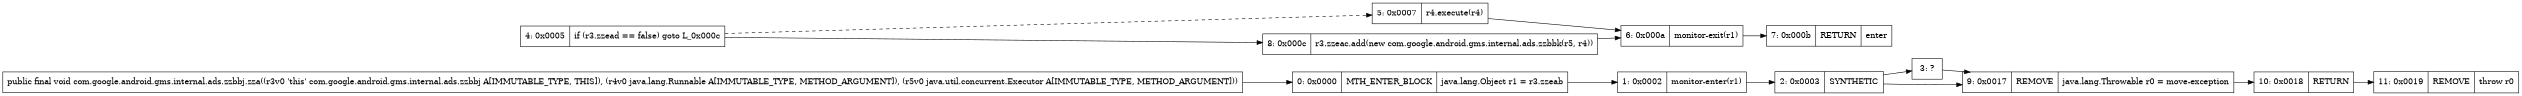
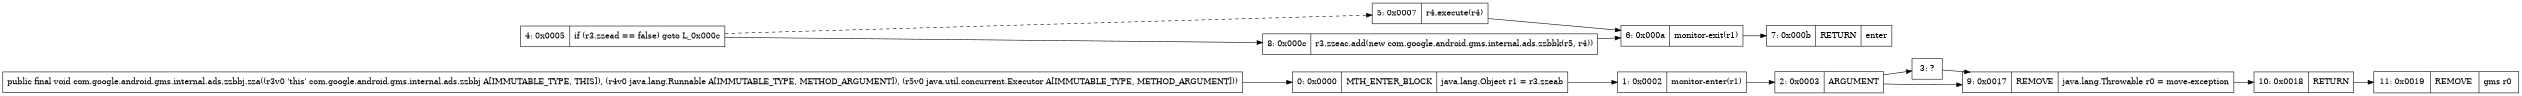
node "2: 0x0003": text "SYNTHETIC" -> "ARGUMENT"
node "11: 0x0019": text "throw r0" -> "gms r0"
